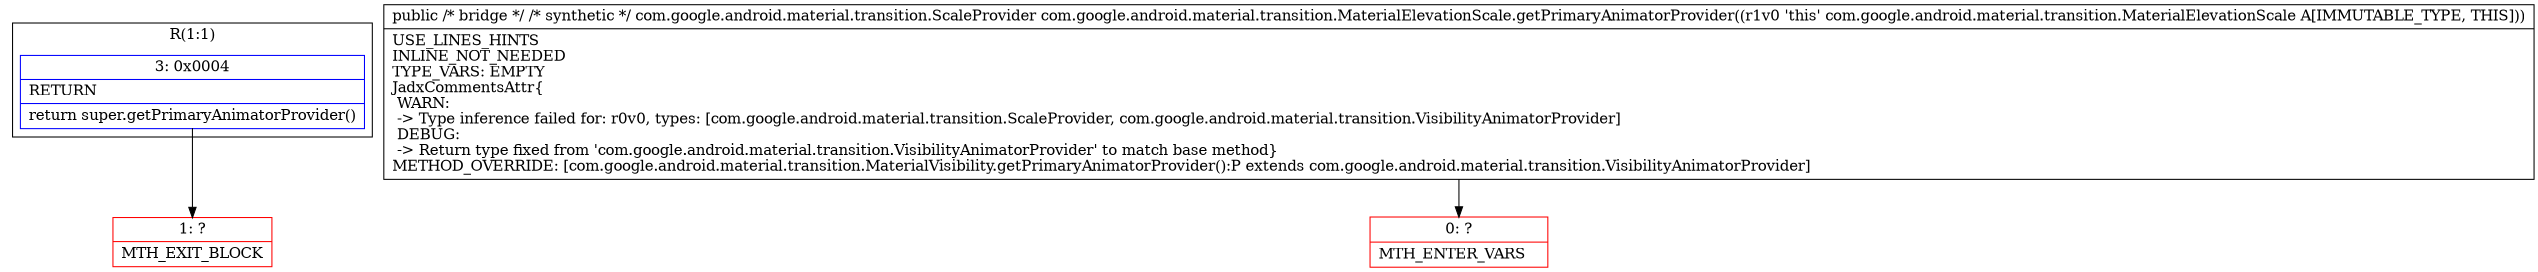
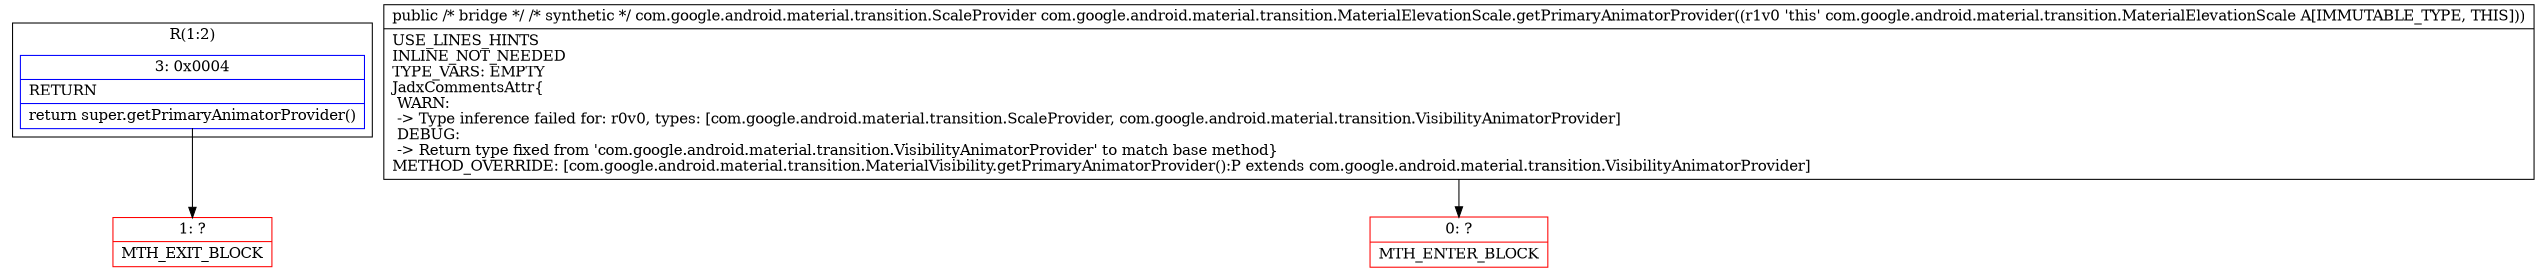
cluster "R(1:1)": label "R(1:1)" -> "R(1:2)"
node "0: ?": text "MTH_ENTER_VARS" -> "MTH_ENTER_BLOCK"
